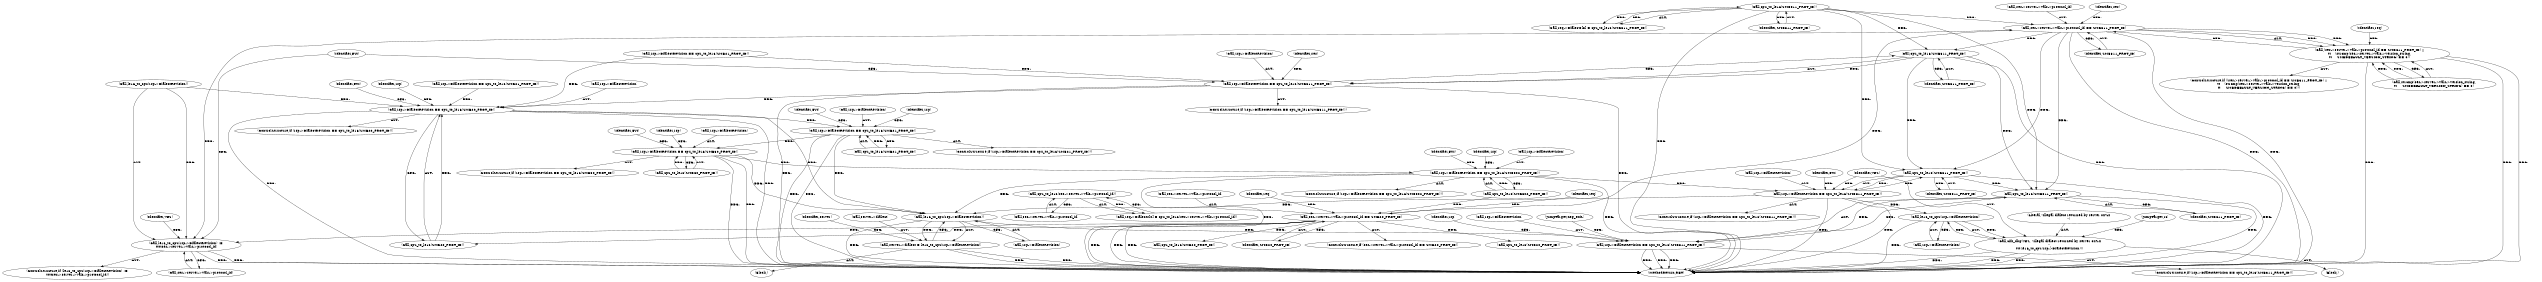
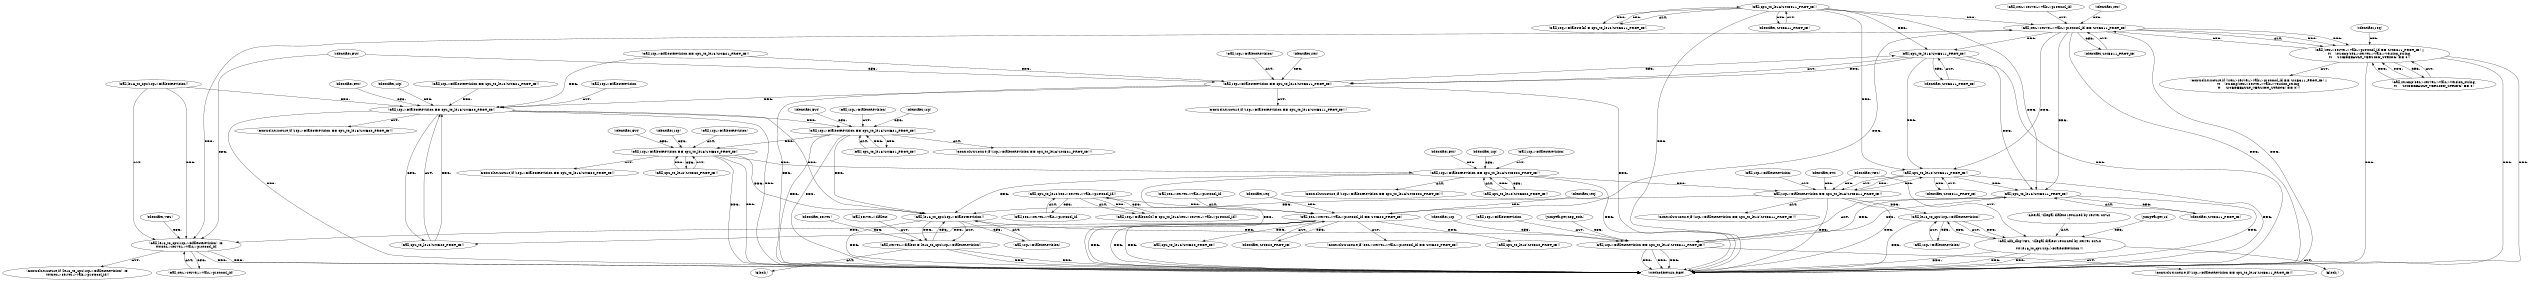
edge "(Call,cpu_to_le16(SMB302_PROT_ID))" -> "(Call,ses->server->vals->protocol_id == SMB20_PROT_ID)": now "(Call,cpu_to_le16(ses->server->vals->protocol_id))" -> "(Call,ses->server->vals->protocol_id == SMB20_PROT_ID)"
